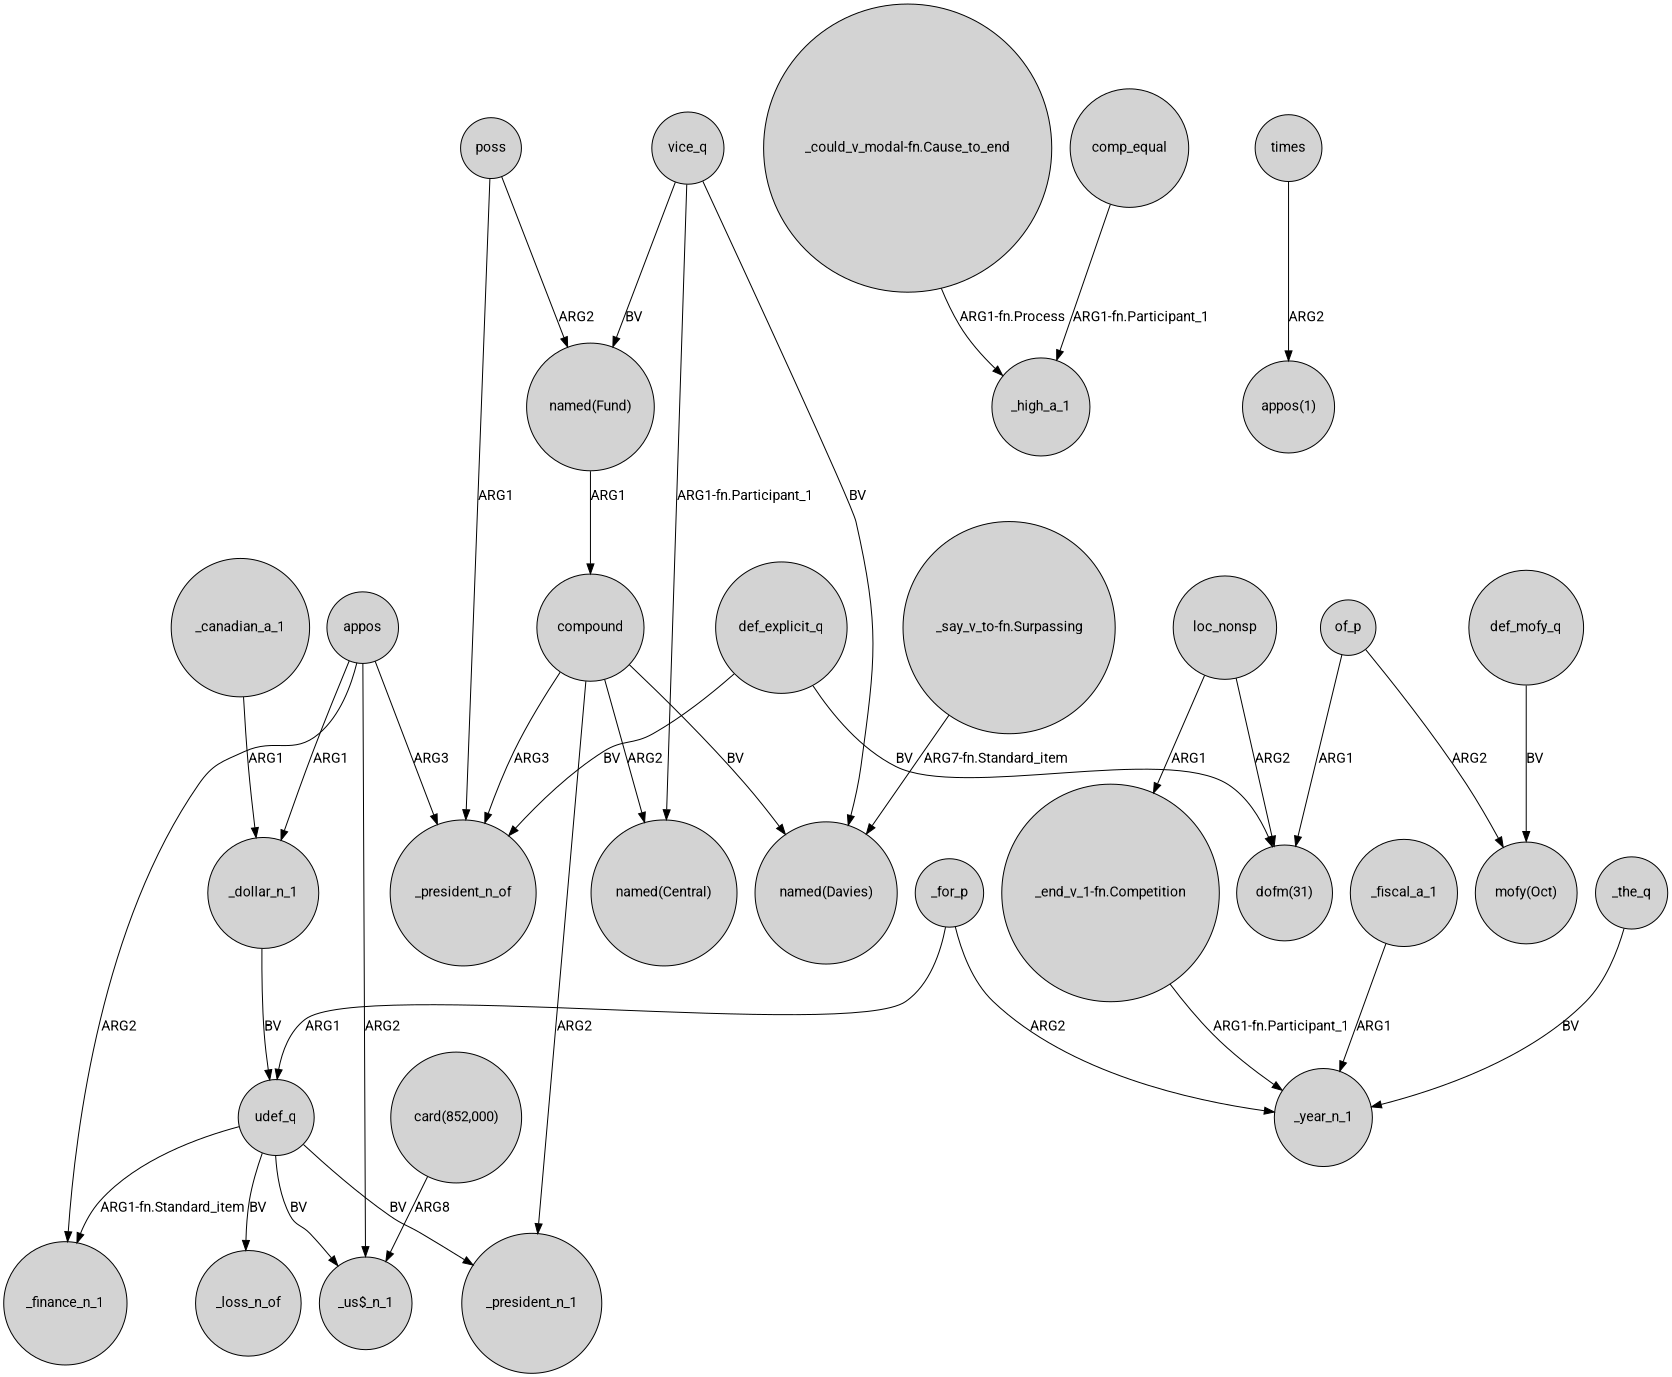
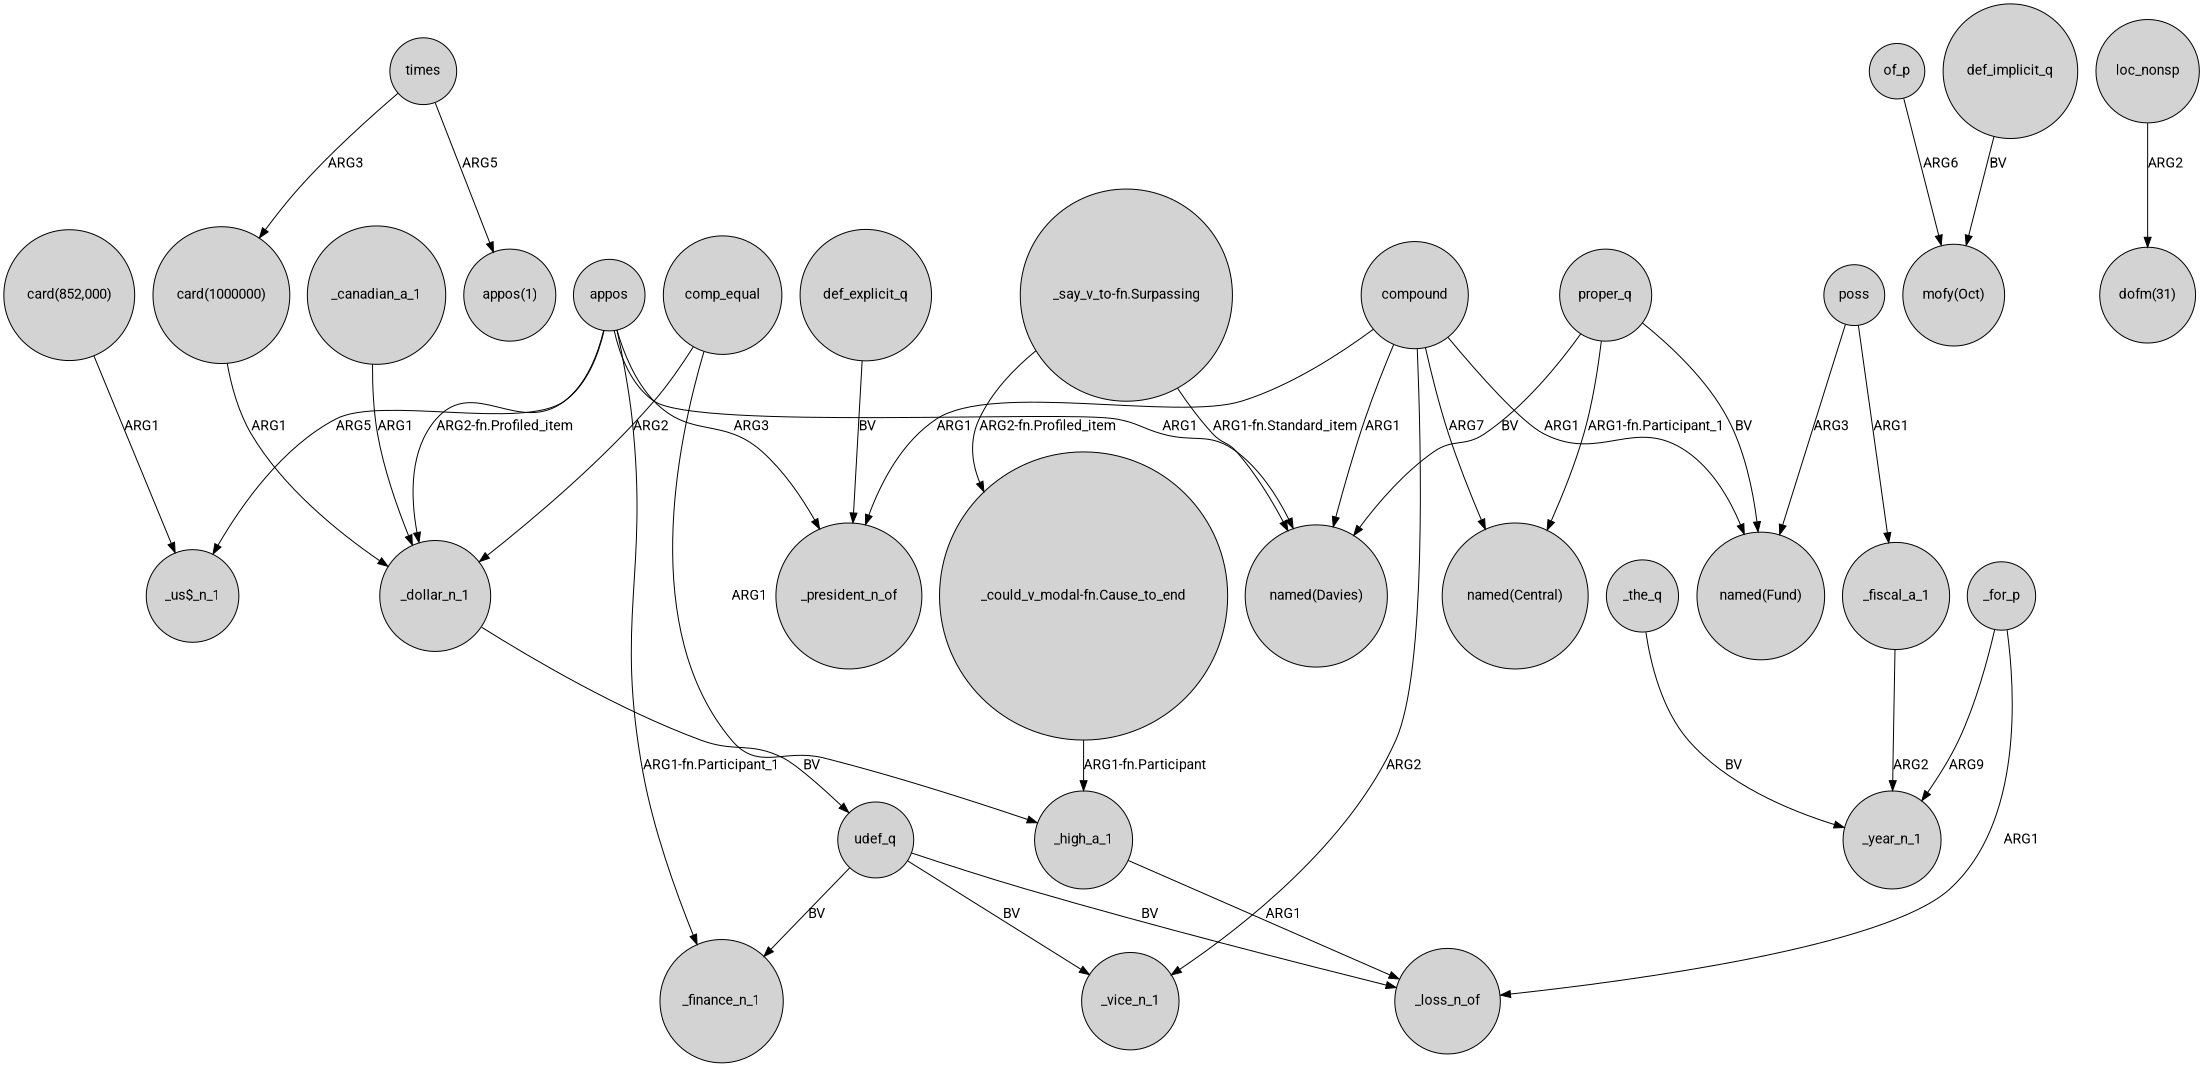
node "vice_q": label "vice_q" -> "proper_q"
node "card(1000000)": added
edge "poss" -> "named(Fund)": label "ARG2" -> "ARG3"
edge "_could_v_modal-fn.Cause_to_end" -> "_high_a_1": label "ARG1-fn.Process" -> "ARG1-fn.Participant"
edge "comp_equal" -> "_high_a_1": label "ARG1-fn.Participant_1" -> "ARG1"
edge "times" -> "appos(1)": label "ARG2" -> "ARG5"
edge "_say_v_to-fn.Surpassing" -> "_could_v_modal-fn.Cause_to_end": added, label "ARG2-fn.Profiled_item"
edge "appos" -> "named(Davies)": added, label "ARG1"
edge "comp_equal" -> "_dollar_n_1": added, label "ARG2"
edge "poss" -> "_president_n_of": now "poss" -> "_fiscal_a_1"
edge "named(Fund)" -> "compound": reversed
node "def_mofy_q": label "def_mofy_q" -> "def_implicit_q"
edge "of_p" -> "dofm(31)": removed, label "ARG1"
edge "appos" -> "_dollar_n_1": label "ARG1" -> "ARG2-fn.Profiled_item"
edge "compound" -> "_president_n_of": label "ARG3" -> "ARG1"
edge "compound" -> "named(Central)": label "ARG2" -> "ARG7"
edge "compound" -> "named(Davies)": label "BV" -> "ARG1"
edge "_say_v_to-fn.Surpassing" -> "named(Davies)": label "ARG7-fn.Standard_item" -> "ARG1-fn.Standard_item"
edge "of_p" -> "mofy(Oct)": label "ARG2" -> "ARG6"
edge "def_explicit_q" -> "dofm(31)": removed, label "BV"
node "_end_v_1-fn.Competition": removed
edge "_high_a_1" -> "_loss_n_of": added, label "ARG1"
edge "_for_p" -> "udef_q": now "_for_p" -> "_loss_n_of"
edge "appos" -> "_finance_n_1": label "ARG2" -> "ARG1-fn.Participant_1"
edge "appos" -> "_us$_n_1": label "ARG2" -> "ARG5"
edge "_for_p" -> "_year_n_1": label "ARG2" -> "ARG9"
edge "_fiscal_a_1" -> "_year_n_1": label "ARG1" -> "ARG2"
edge "udef_q" -> "_finance_n_1": label "ARG1-fn.Standard_item" -> "BV"
edge "card(852,000)" -> "_us$_n_1": label "ARG8" -> "ARG1"
edge "udef_q" -> "_us$_n_1": removed, label "BV"
node "_president_n_1": label "_president_n_1" -> "_vice_n_1"
